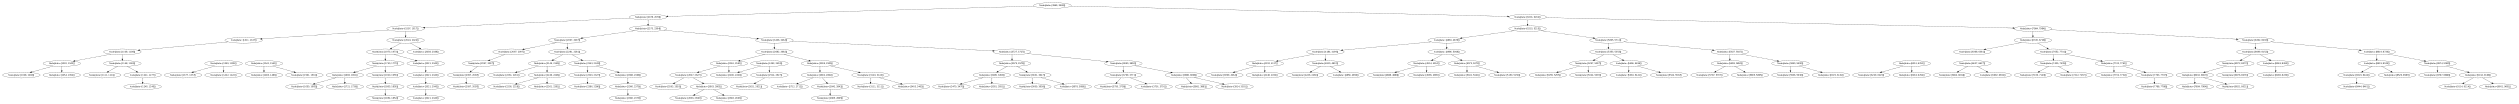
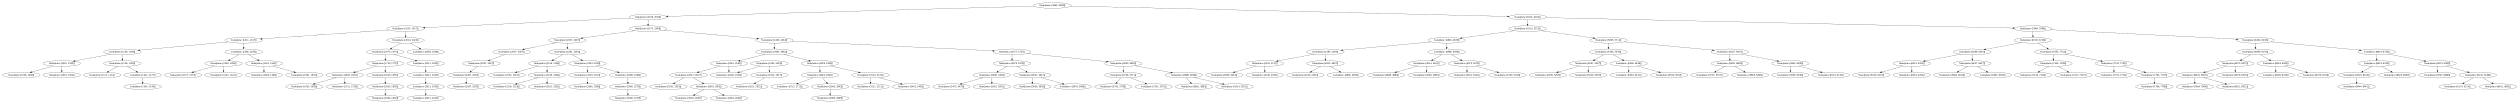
node "Node{data=[1456, 1456]}": added
edge "Node{data=[6368, 6381]}" -> "Node{data=[6627, 6627]}": added
edge "Node{data=[6368, 6381]}" -> "Node{data=[6251, 6251]}": added
node "Node{data=[8276, 8276]}": added
